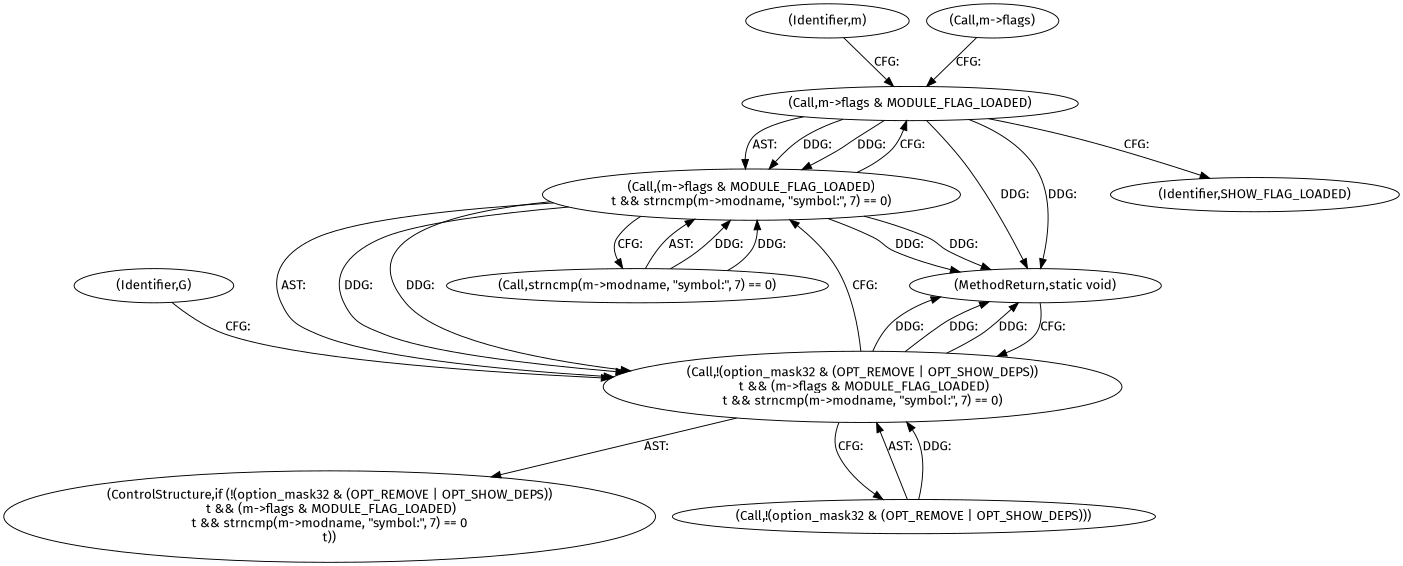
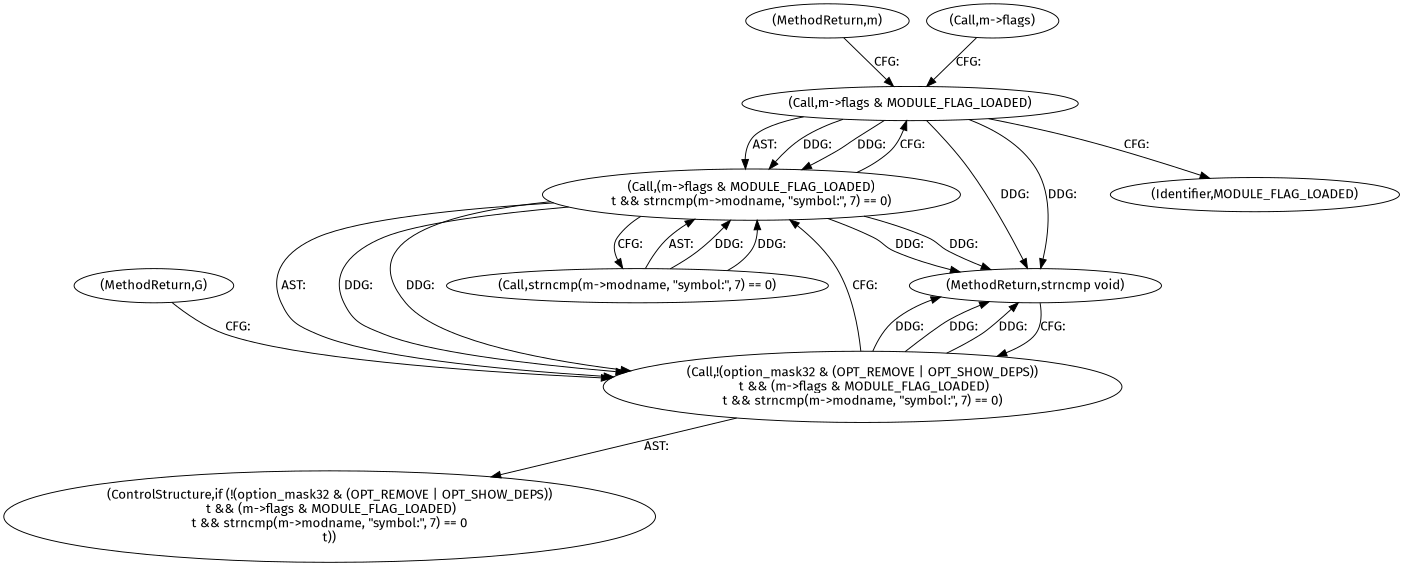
node "(Identifier,m)": label "(Identifier,m)" -> "(MethodReturn,m)"
node "(Identifier,SHOW_FLAG_LOADED)": label "(Identifier,SHOW_FLAG_LOADED)" -> "(Identifier,MODULE_FLAG_LOADED)"
node "(Identifier,G)": label "(Identifier,G)" -> "(MethodReturn,G)"
node "(MethodReturn,static void)": label "(MethodReturn,static void)" -> "(MethodReturn,strncmp void)"
node "(Call,!(option_mask32 & (OPT_REMOVE | OPT_SHOW_DEPS)))": removed
